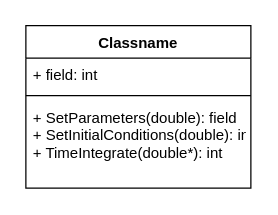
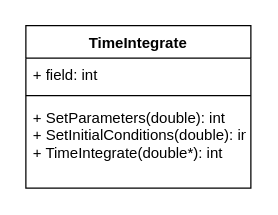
node "Classname": label "Classname" -> "TimeIntegrate"
node "+ SetParameters(double): field + SetInitialConditions(double): int + TimeIntegrate(double*): int": label "+ SetParameters(double): field + SetInitialConditions(double): int + TimeIntegrate(double*): int" -> "+ SetParameters(double): int + SetInitialConditions(double): int + TimeIntegrate(double*): int"
